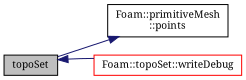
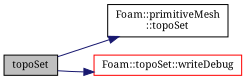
node "Foam::primitiveMesh ::points": label "Foam::primitiveMesh ::points" -> "Foam::primitiveMesh ::topoSet"
edge "Foam::topoSet::writeDebug" -> "topoSet": reversed
